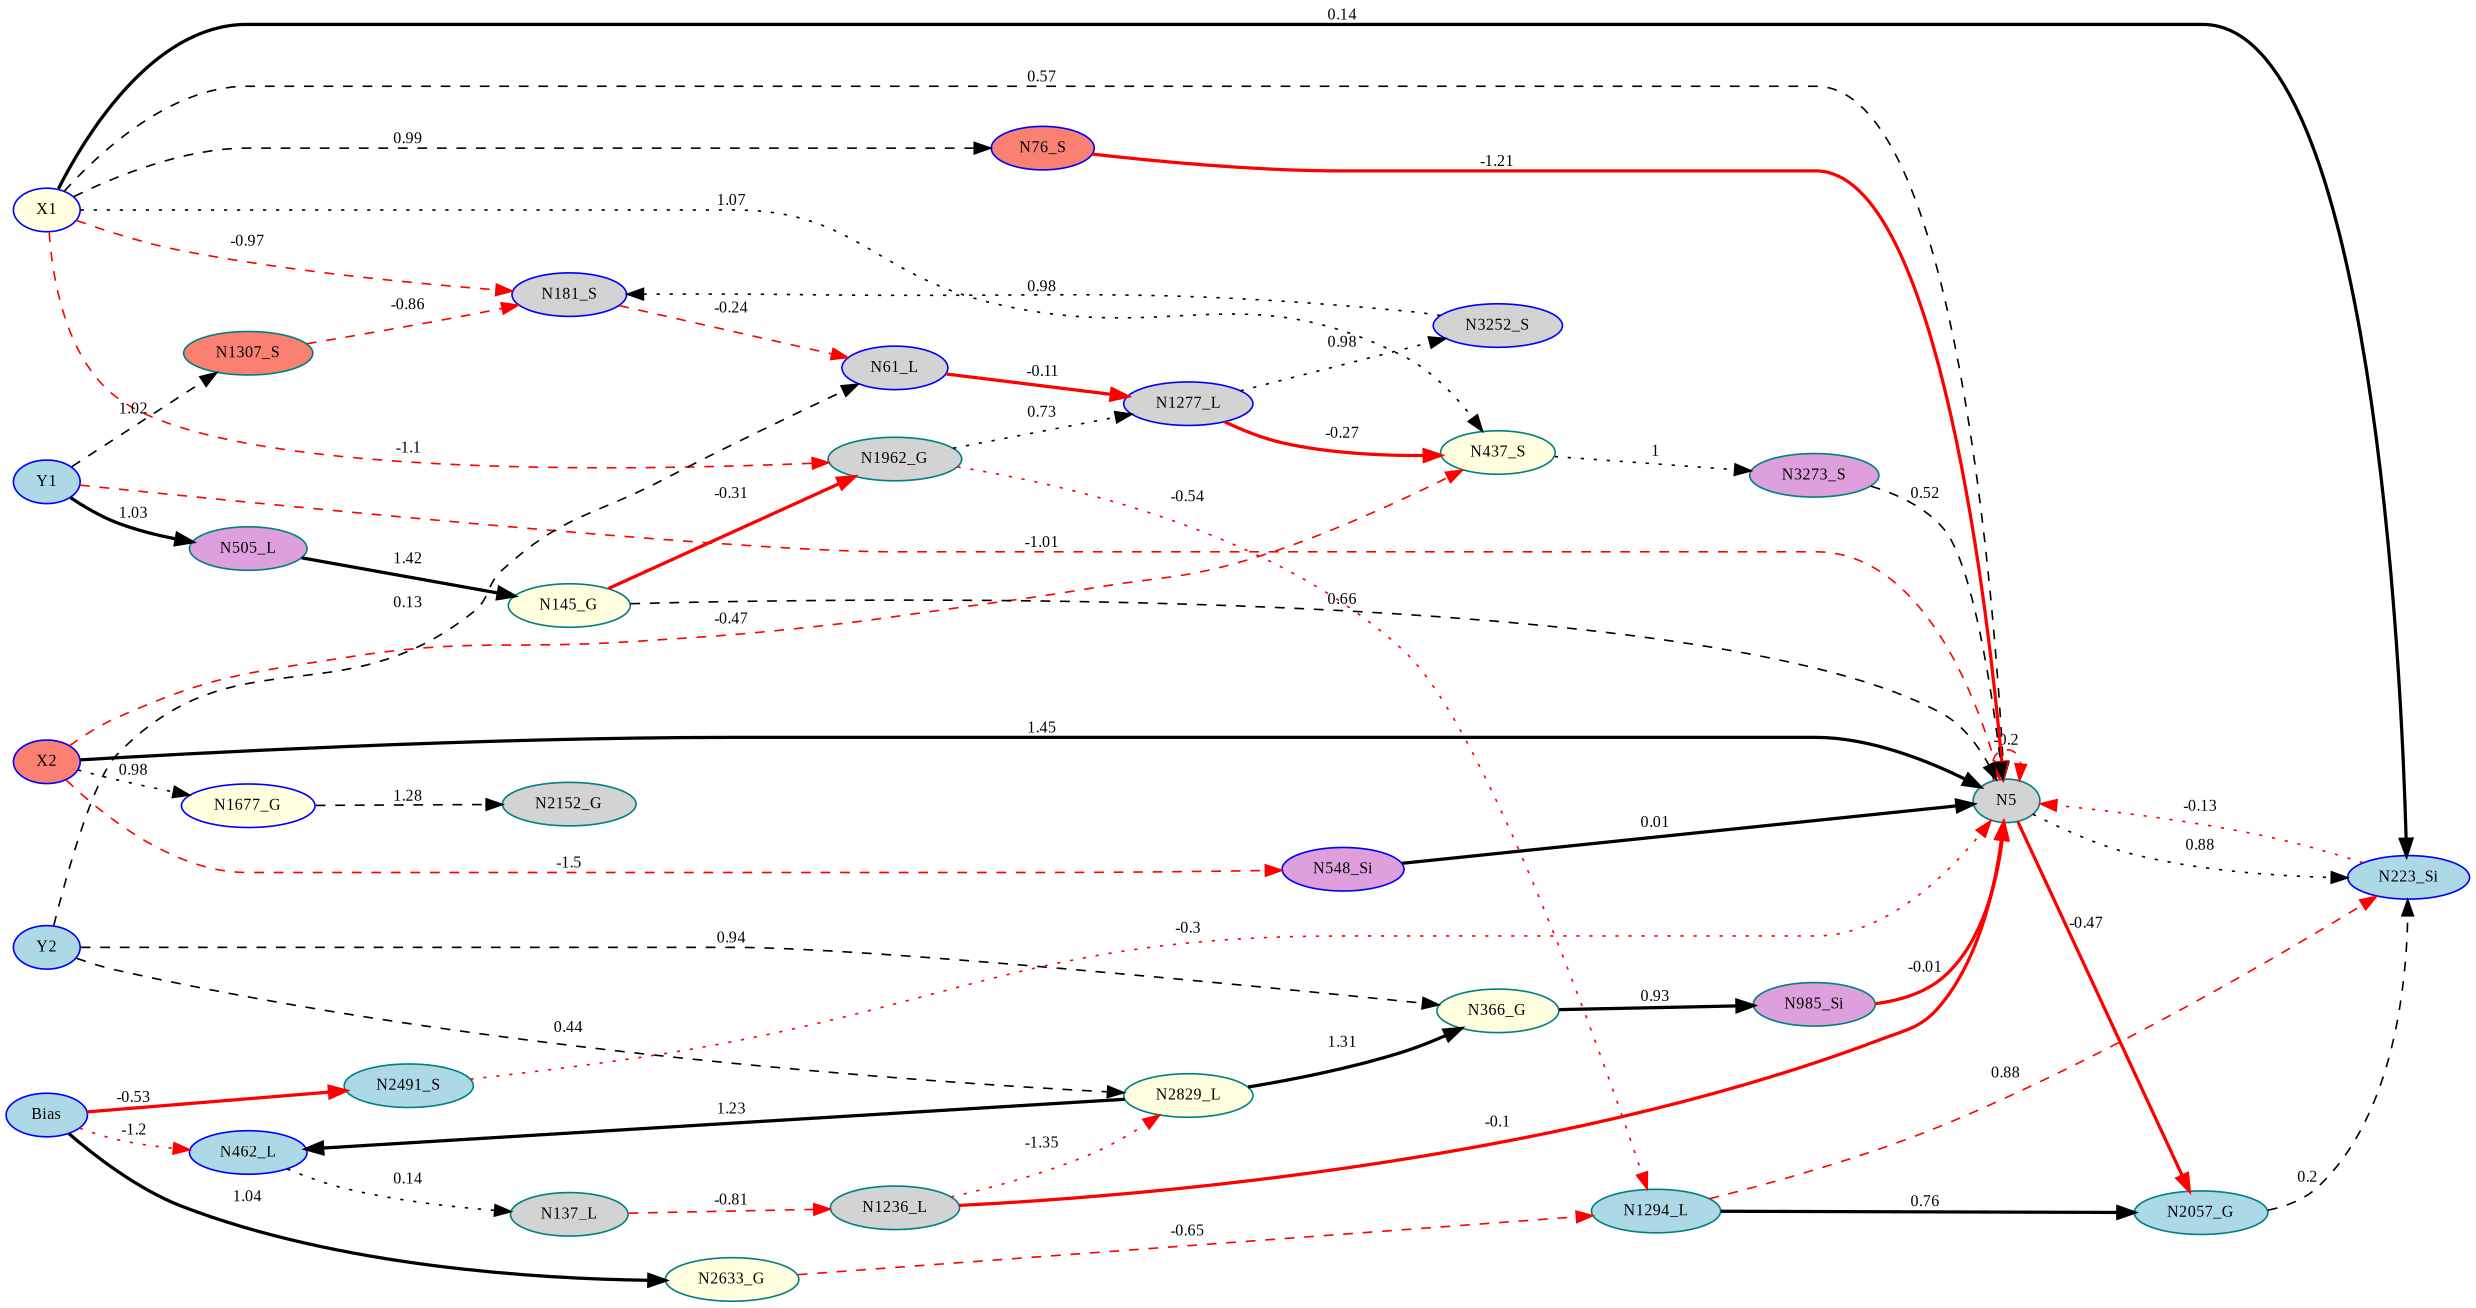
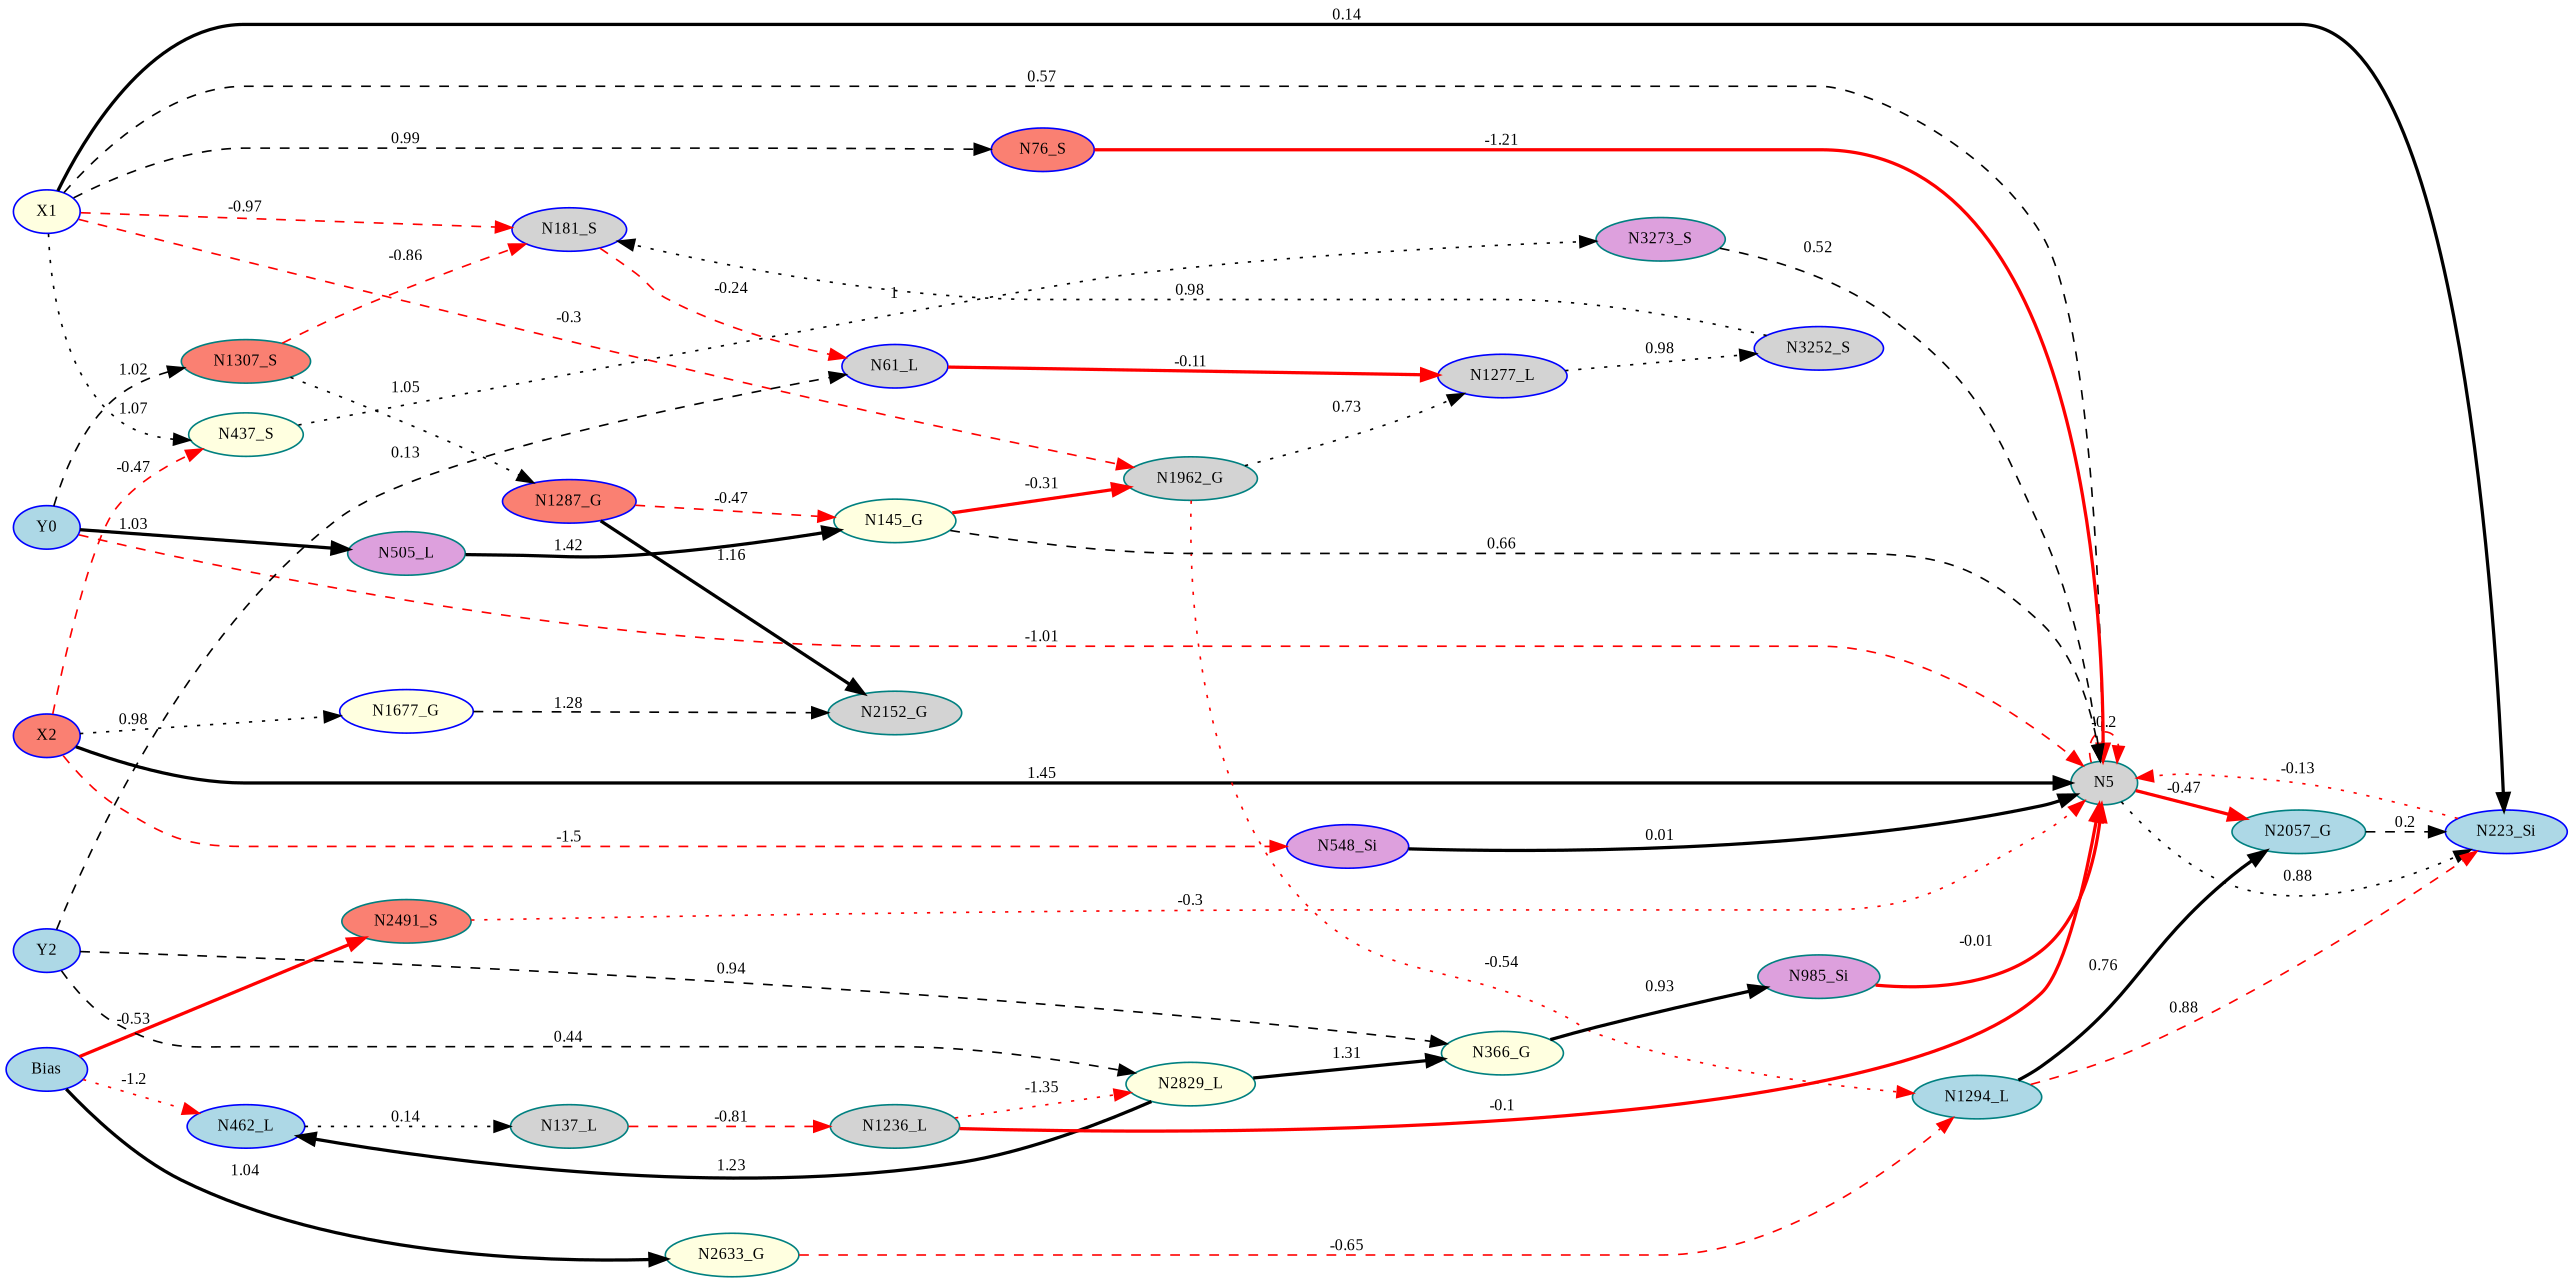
edge "X1" -> "N1962_G": label "-1.1" -> "-0.3"
edge "N1277_L" -> "N437_S": removed, label "-0.27"
node "Y1": label "Y1" -> "Y0"
node "N1287_G": added
node "N2491_S": fillcolor lightblue -> salmon
